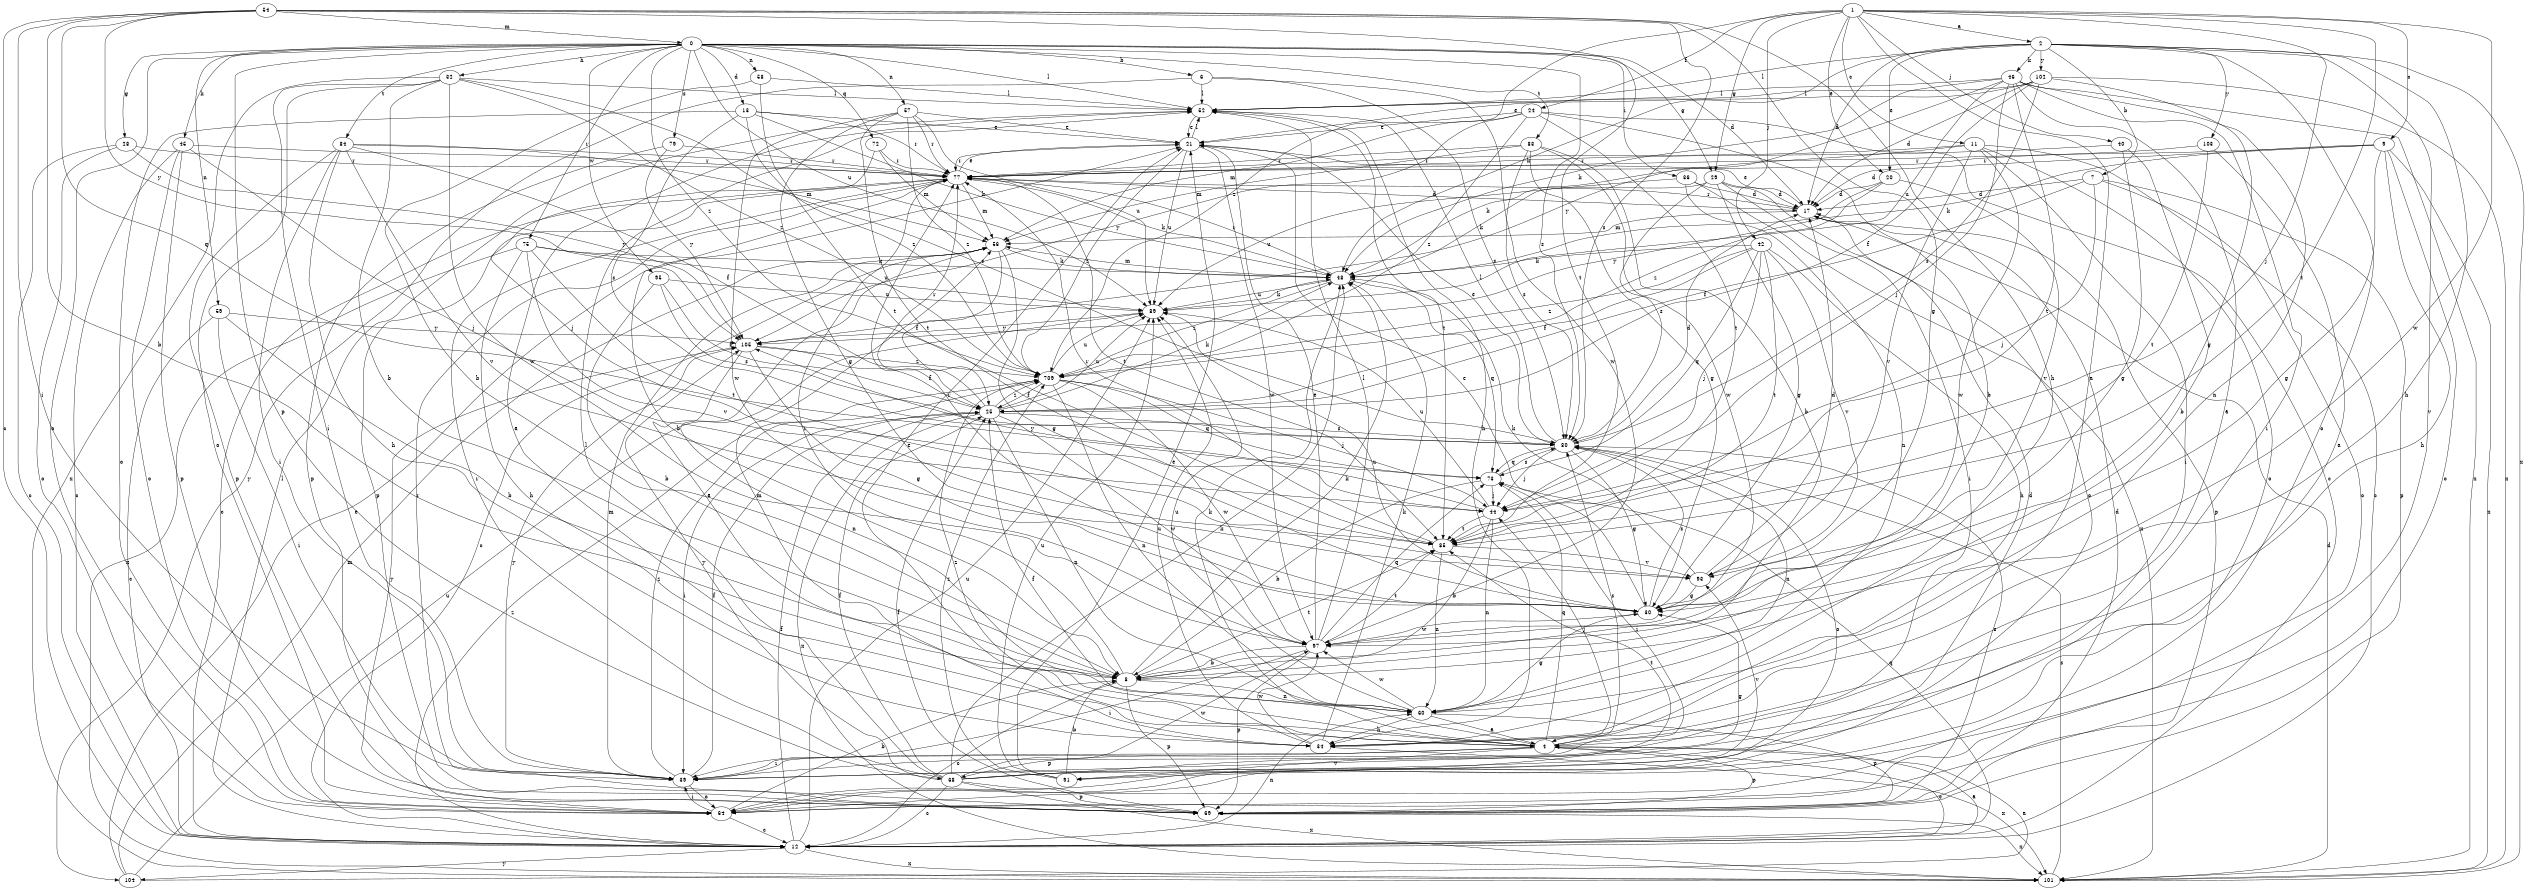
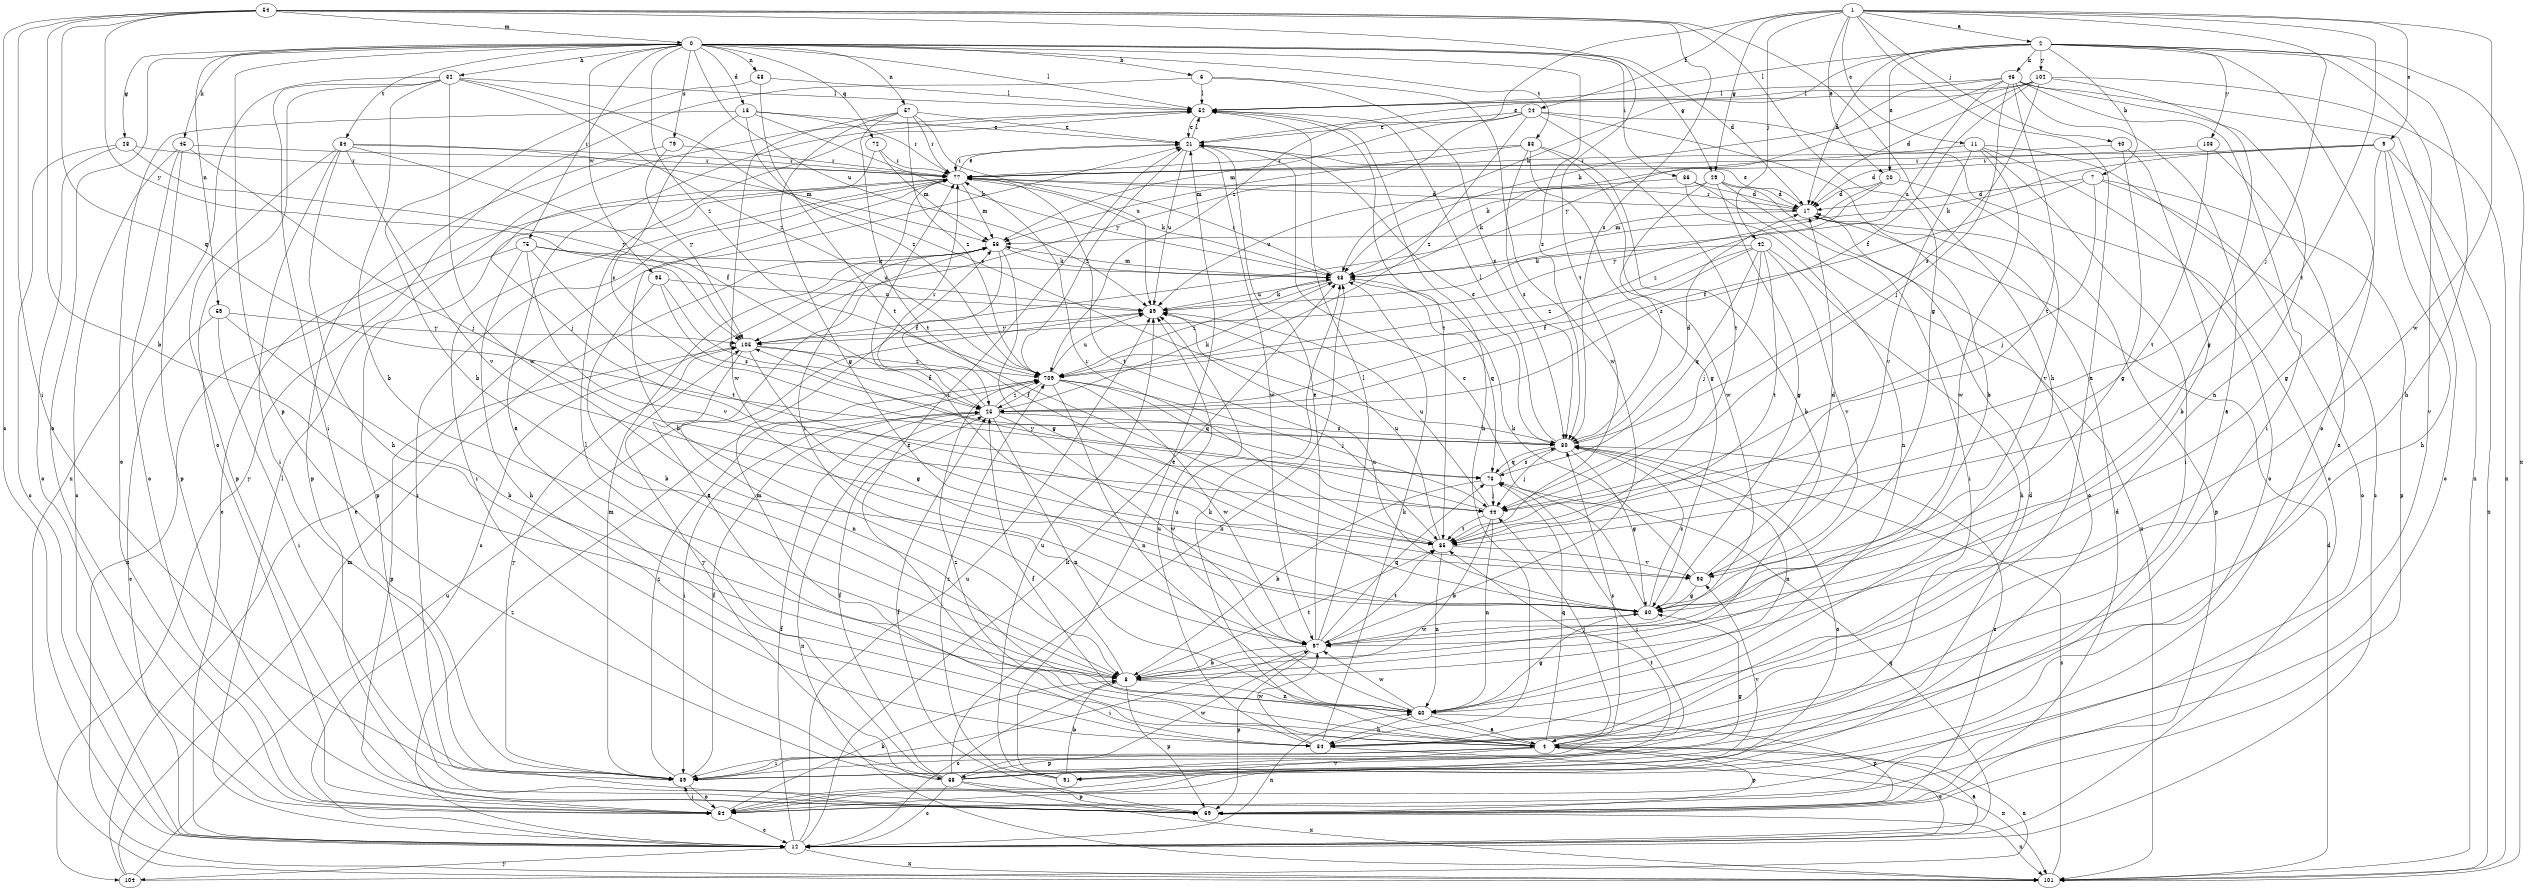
edge "11" -> "77": removed, label "r"
edge "25" -> "89": now "85" -> "89"
edge "8" -> "48": now "12" -> "48"
edge "64" -> "105": label "y" -> "p"
